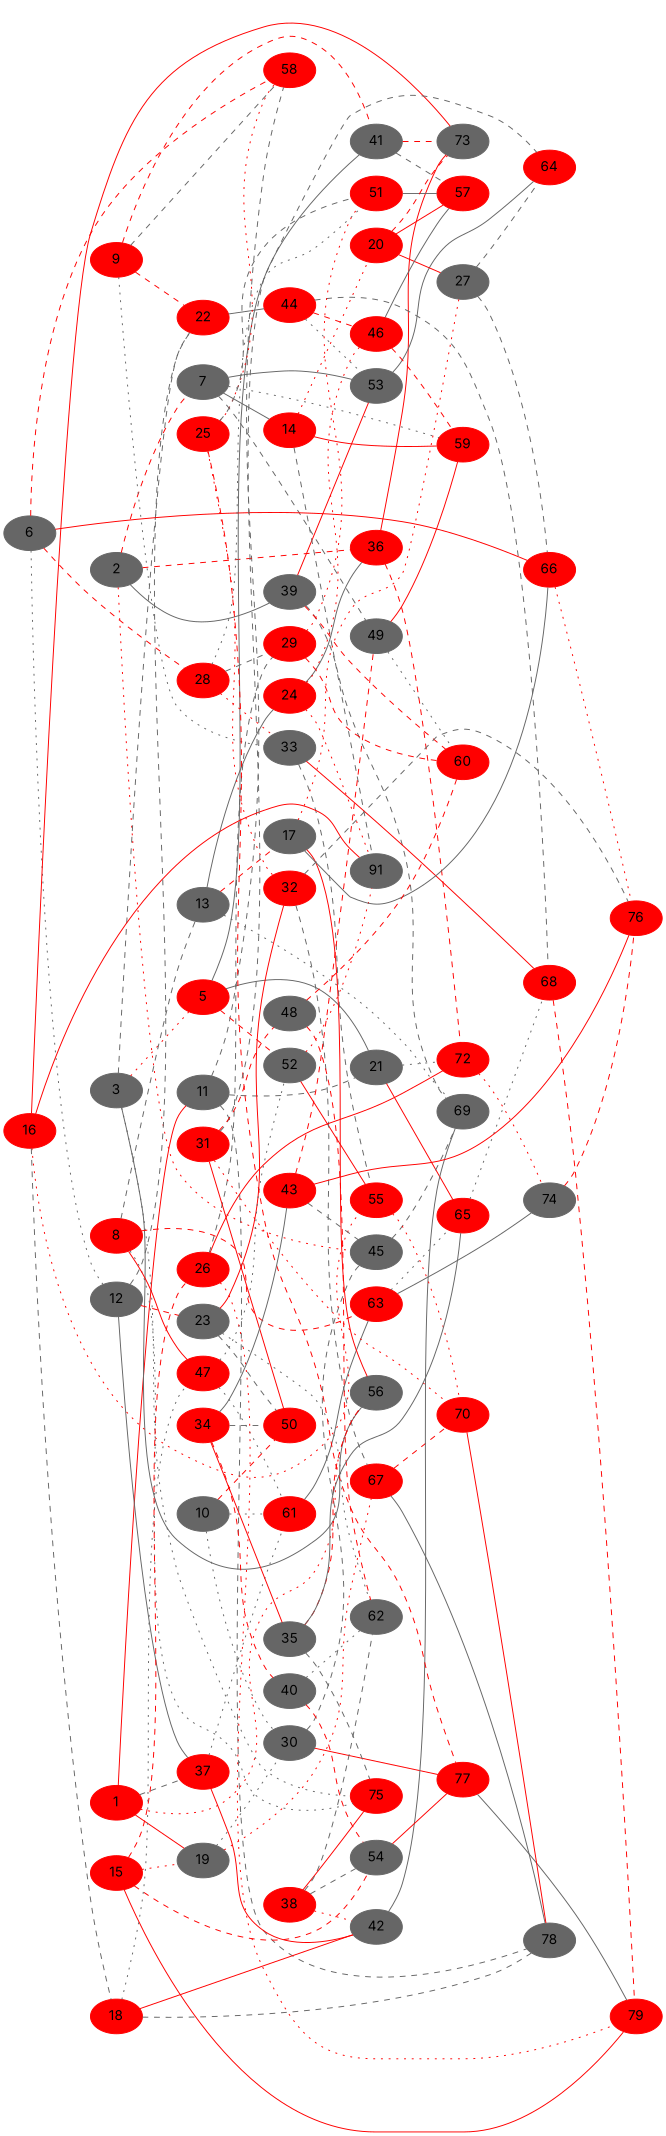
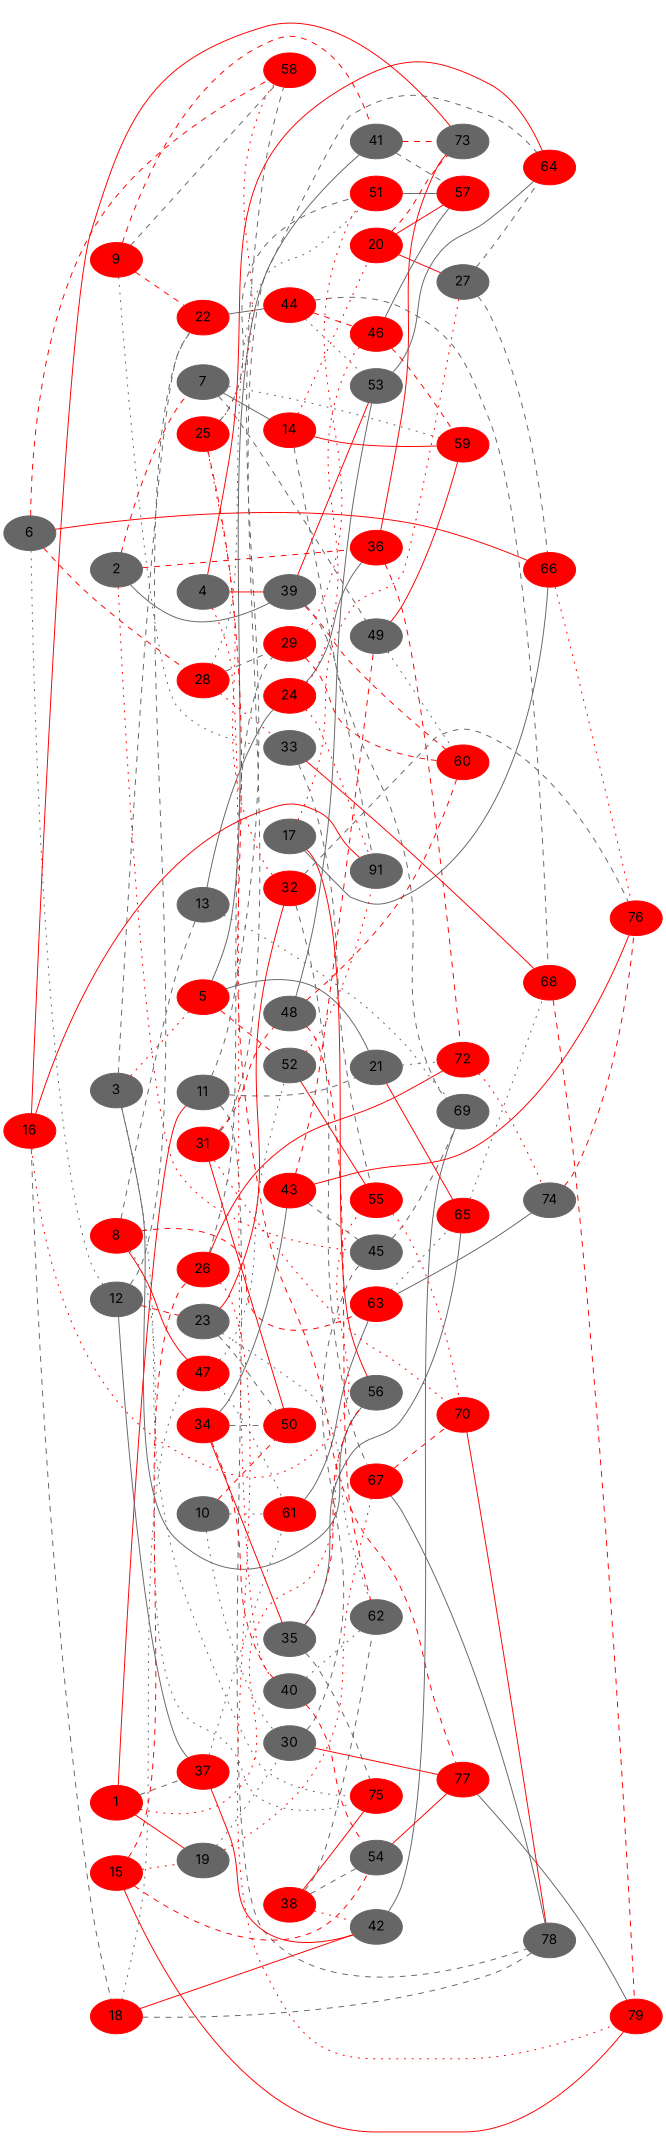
edge "7" -- "53": now "48" -- "53"
node "4": added
edge "17" -- "13": removed
